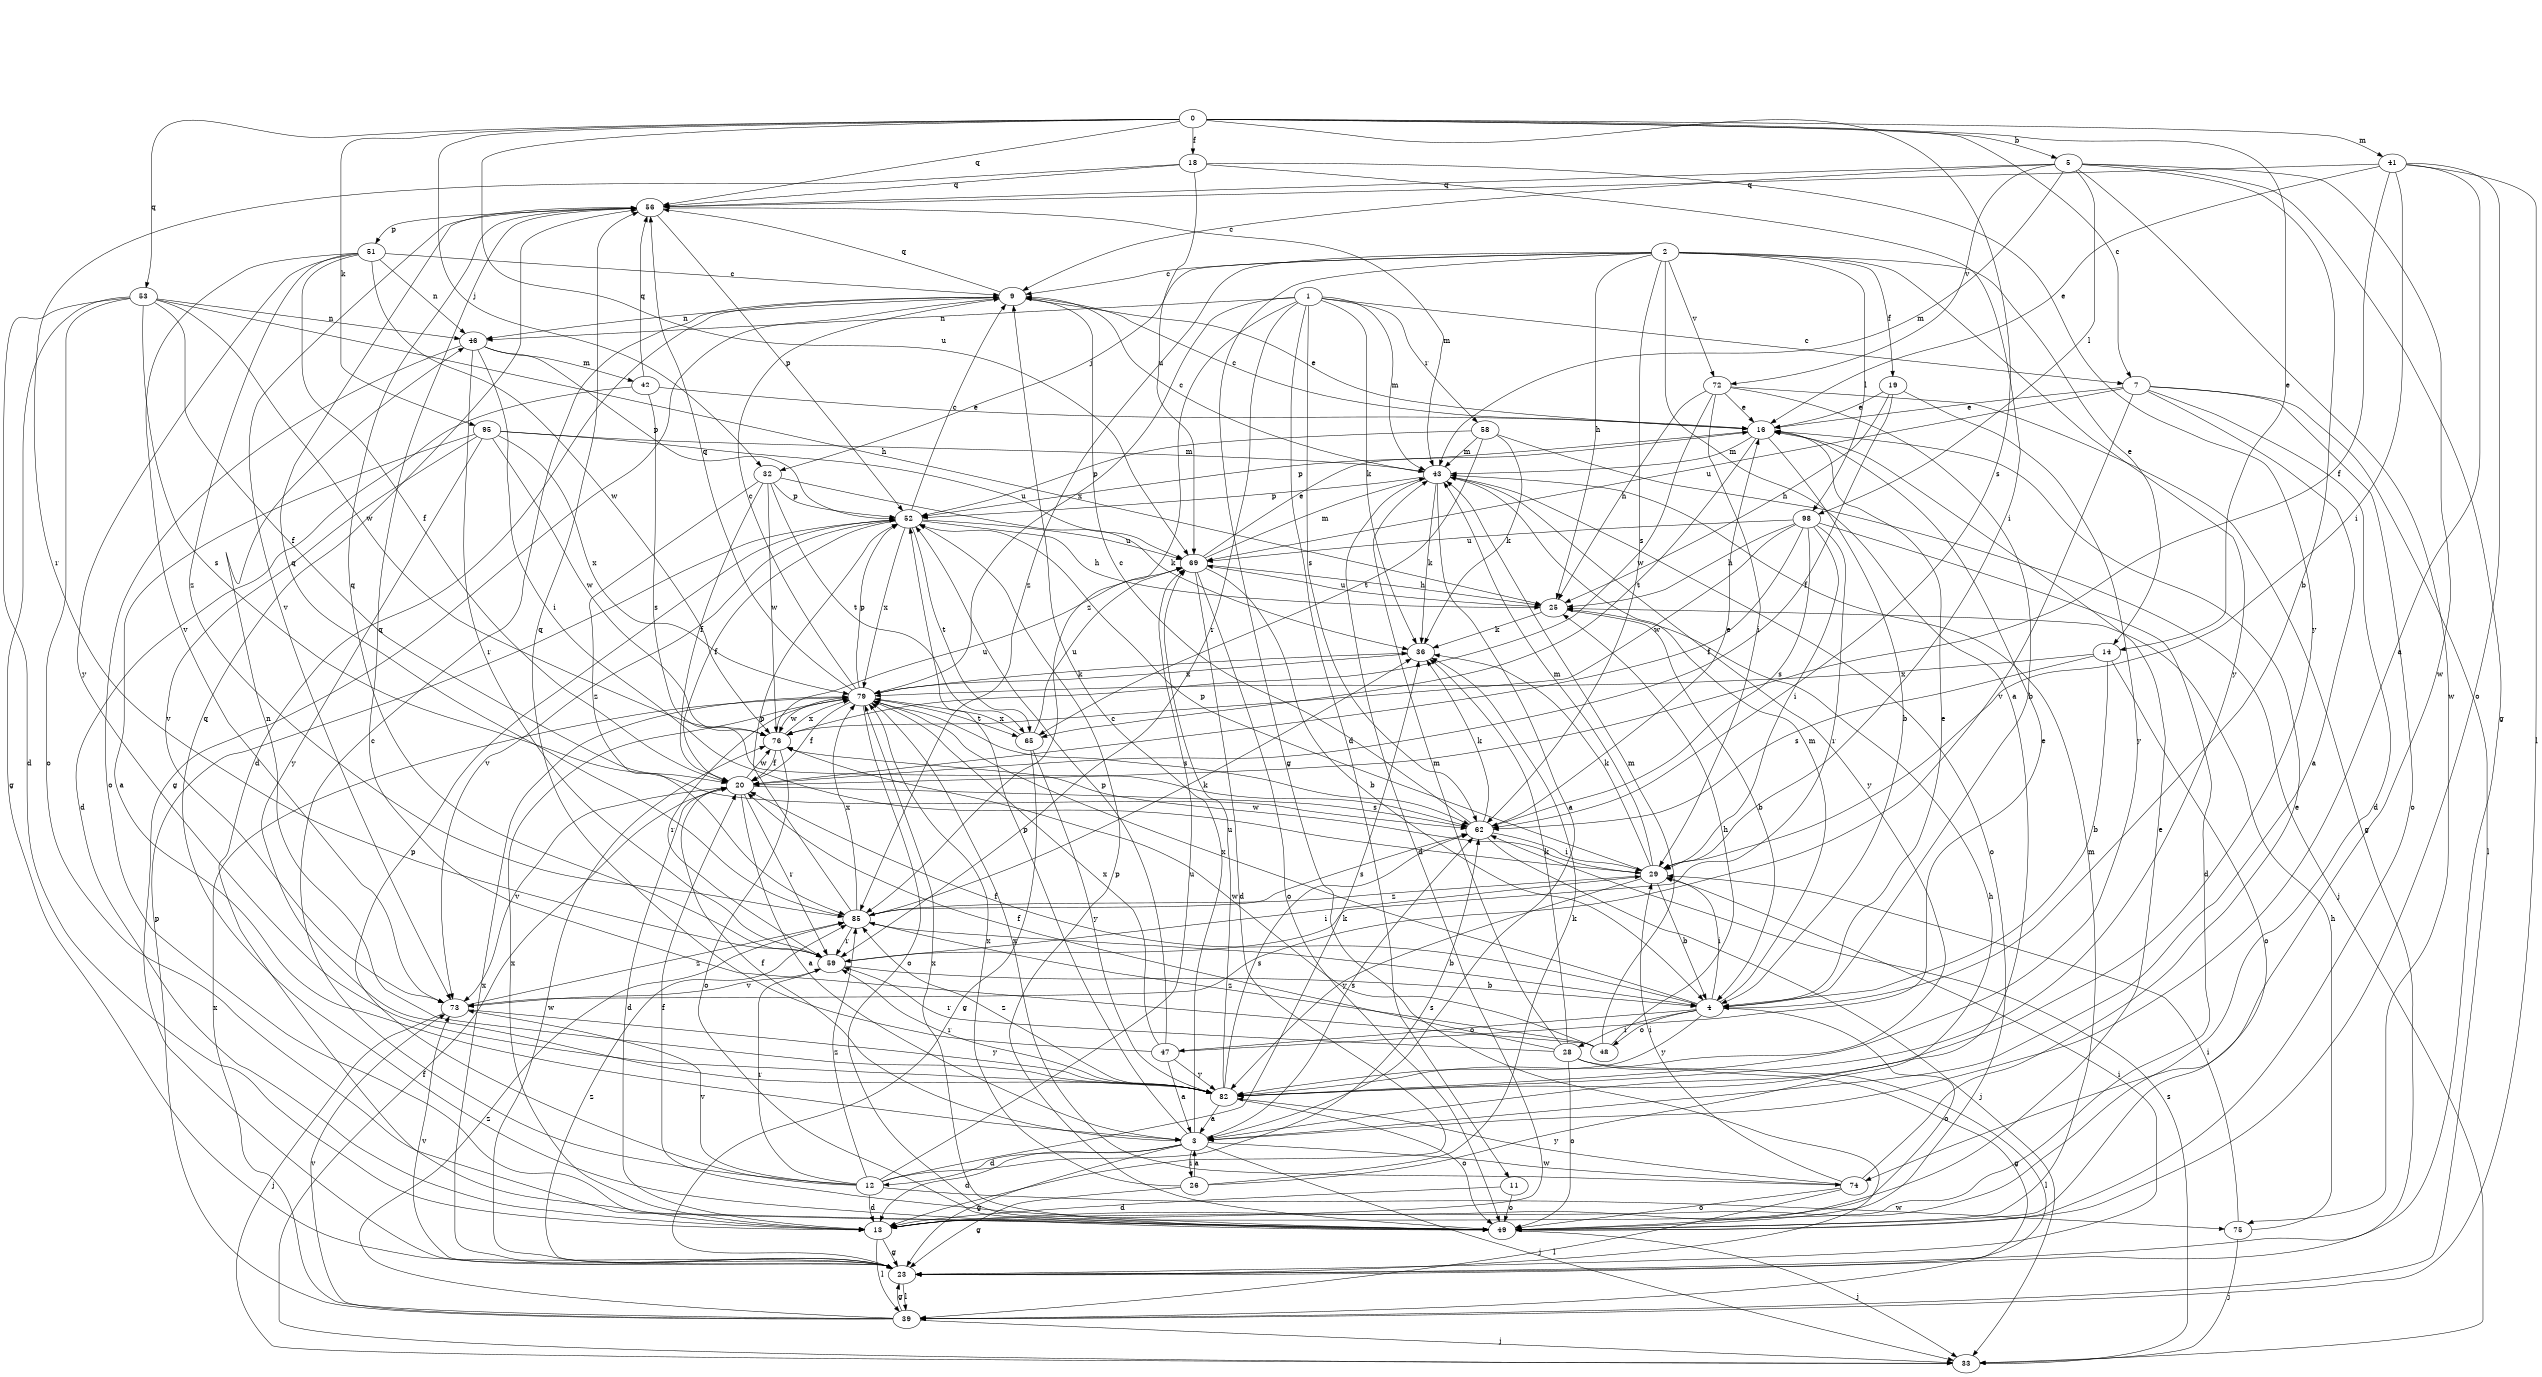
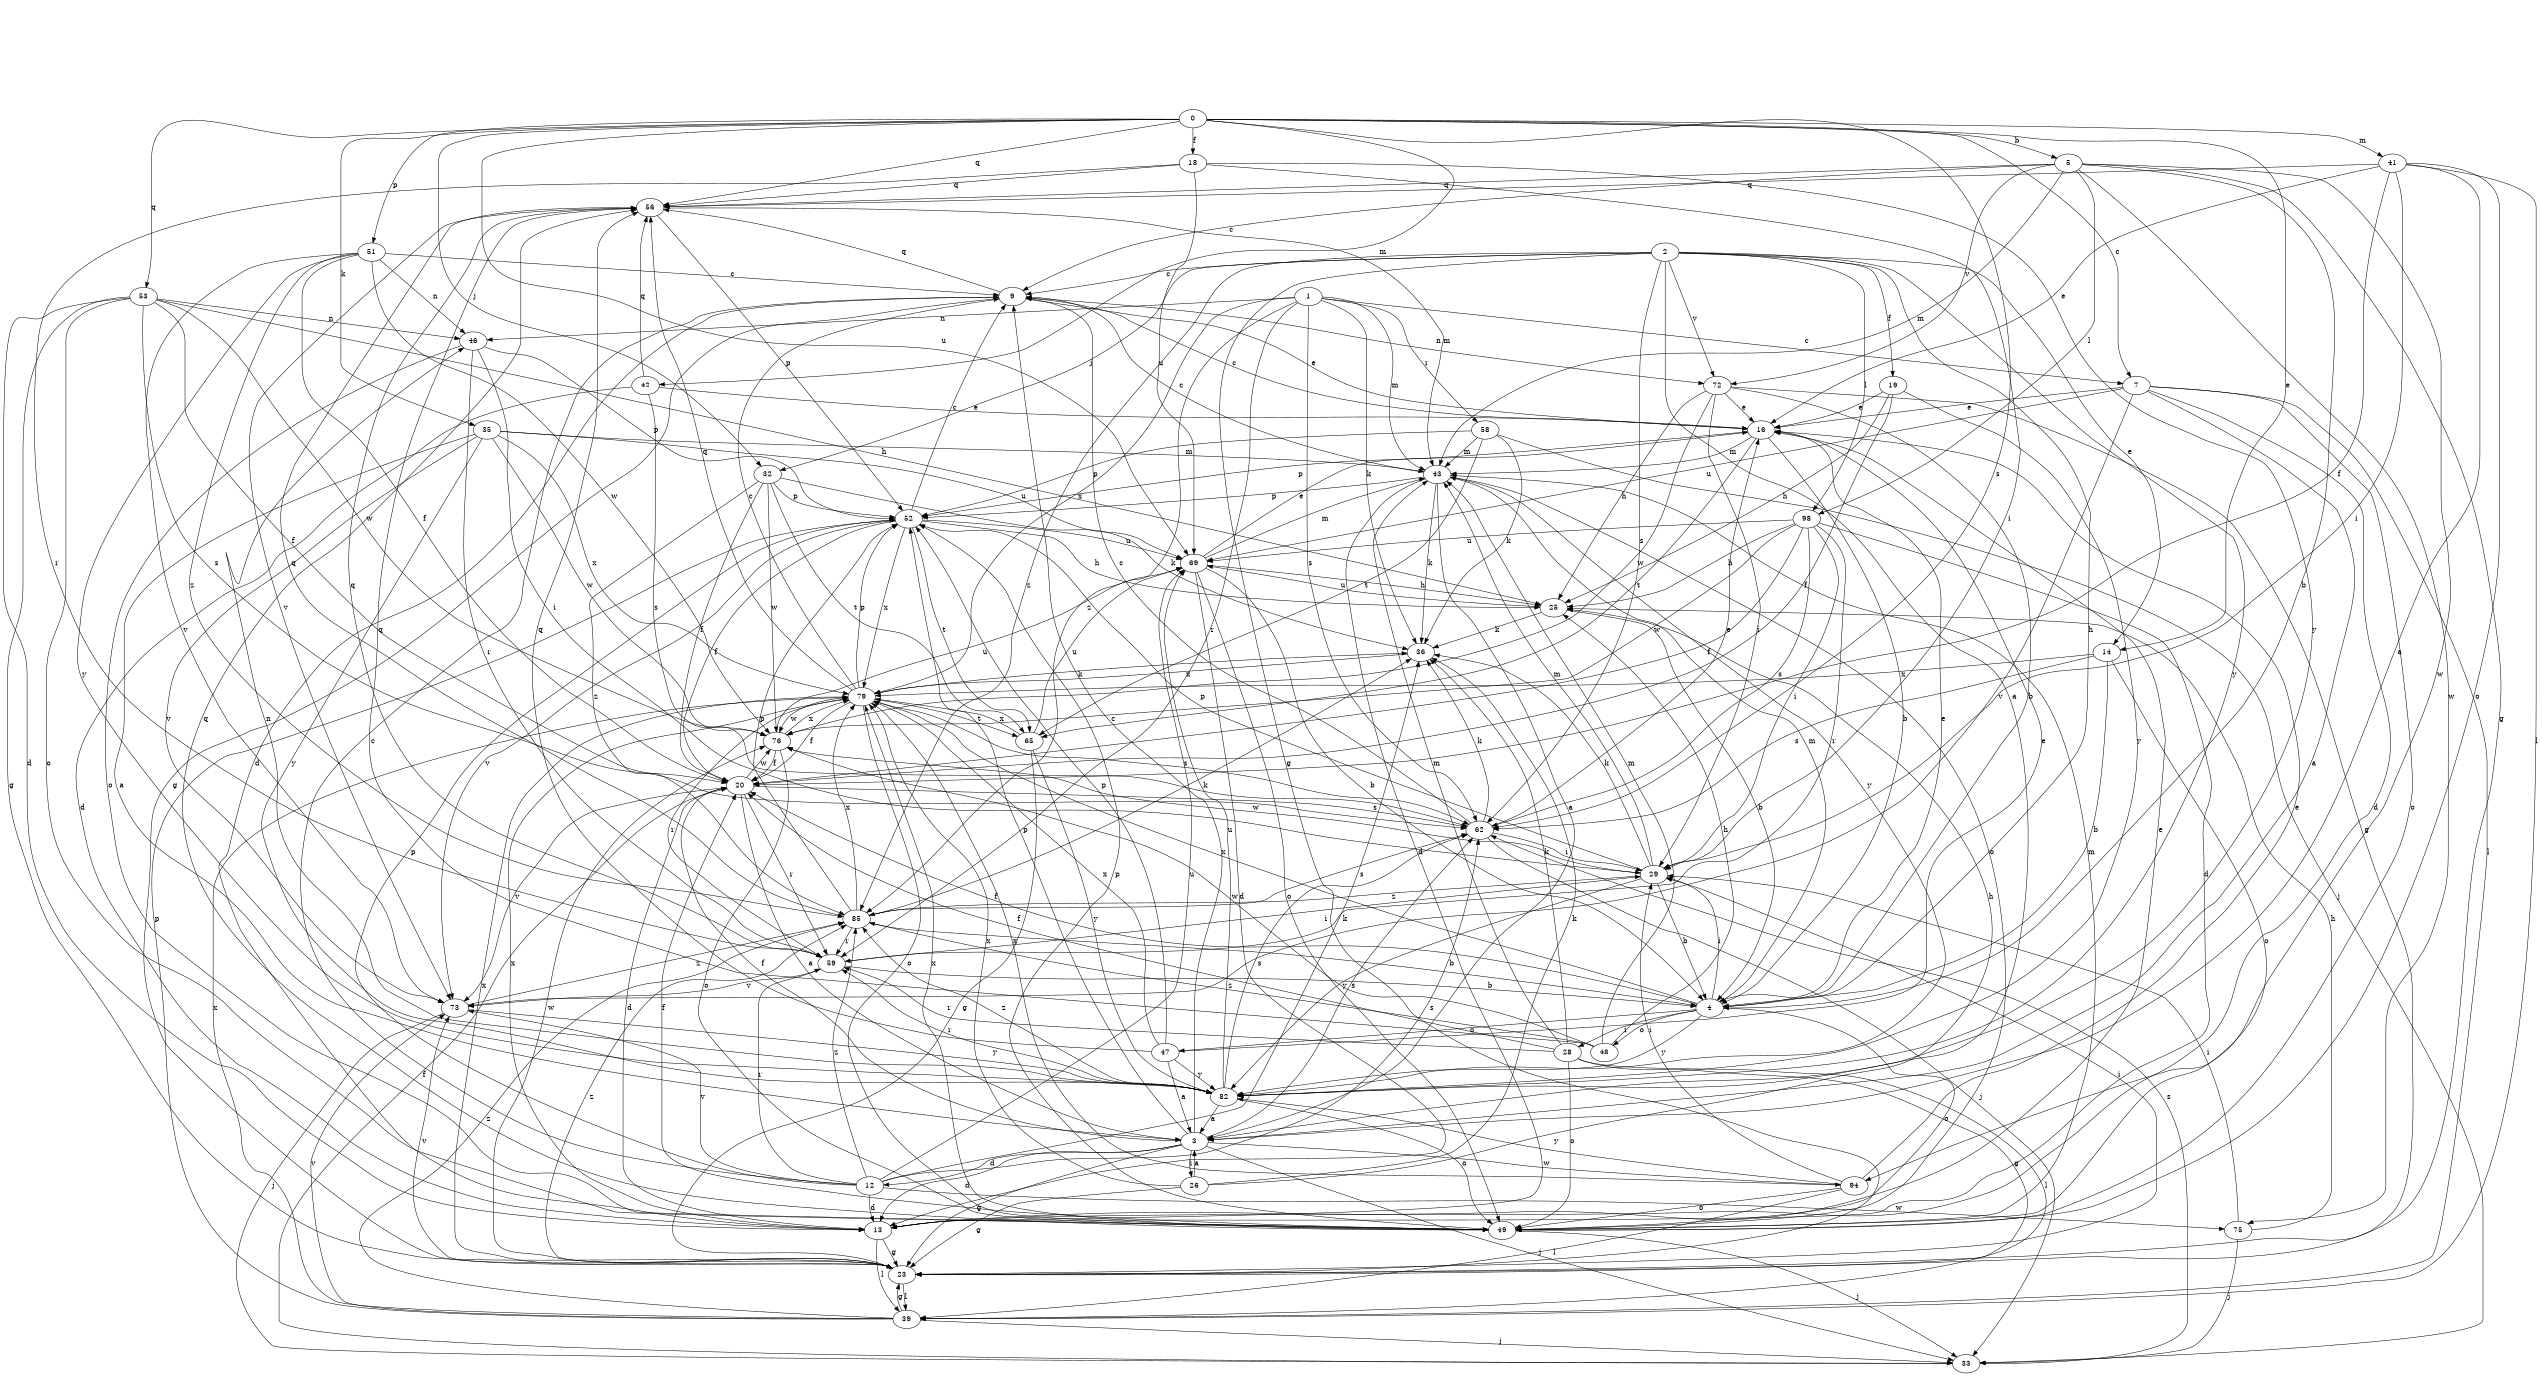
edge "56" -> "51": now "0" -> "51"
edge "9" -> "46": now "9" -> "72"
edge "46" -> "42": now "0" -> "42"
edge "2" -> "25": now "2" -> "4"
node "95": label "95" -> "35"
node "11": removed
node "74": label "74" -> "94"
